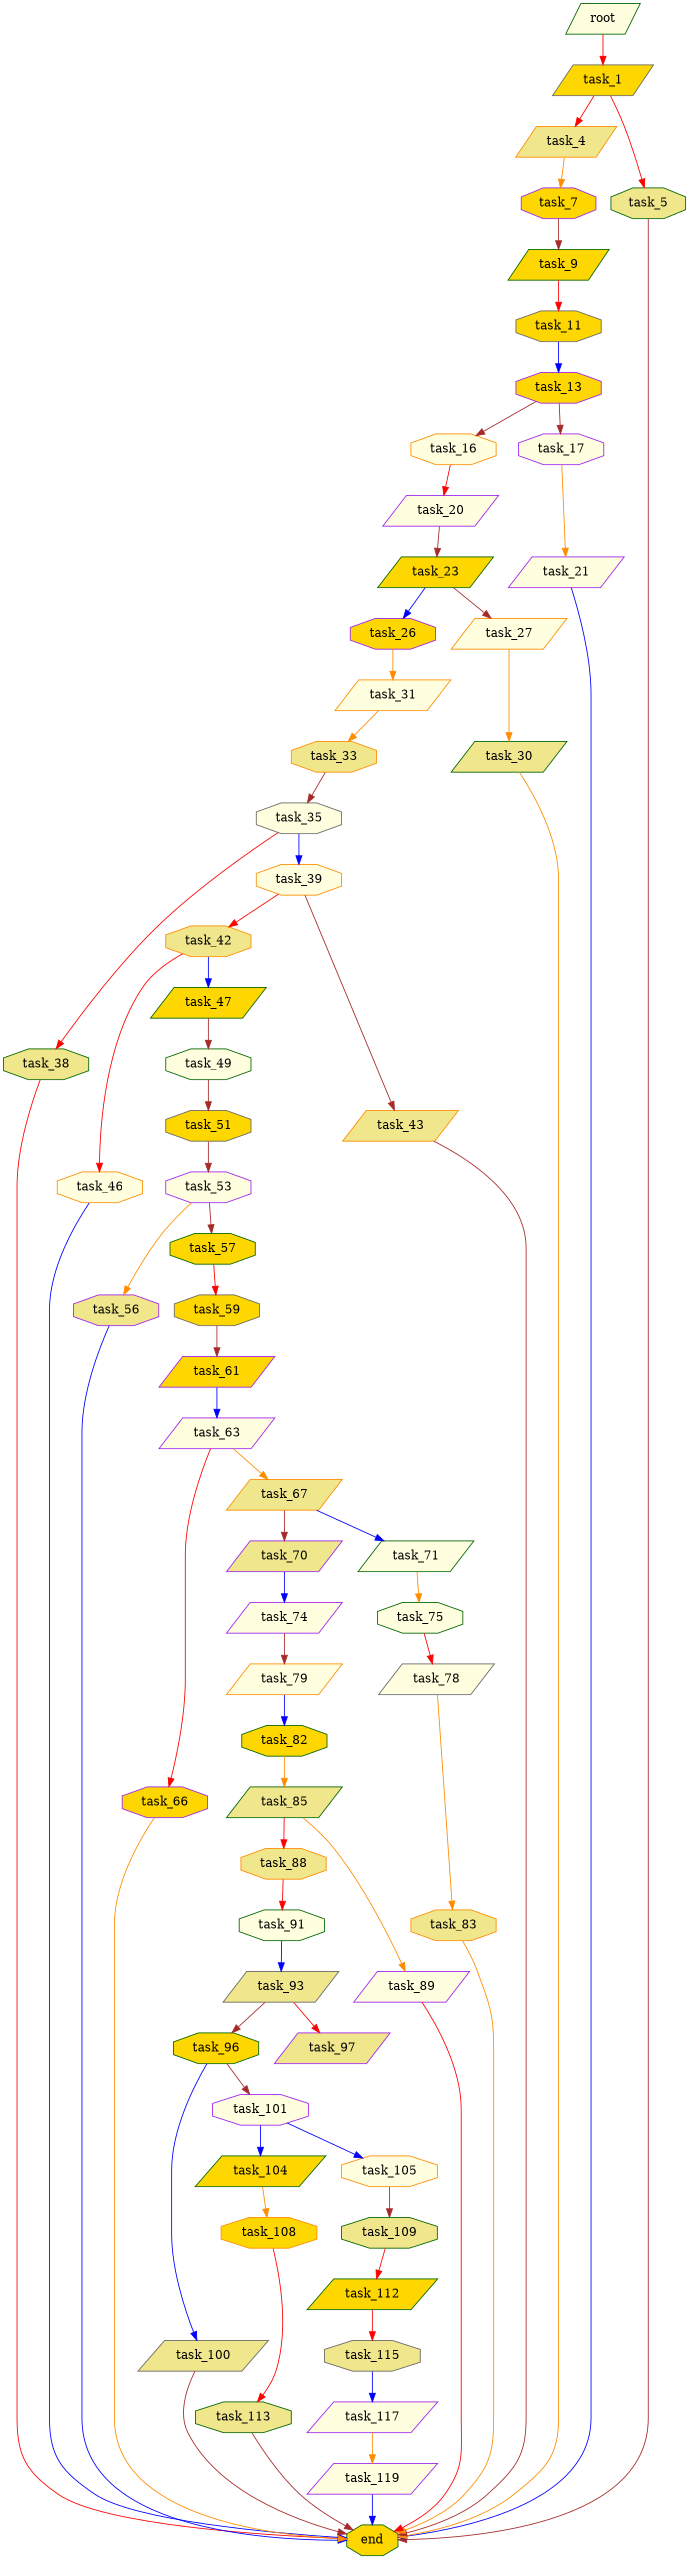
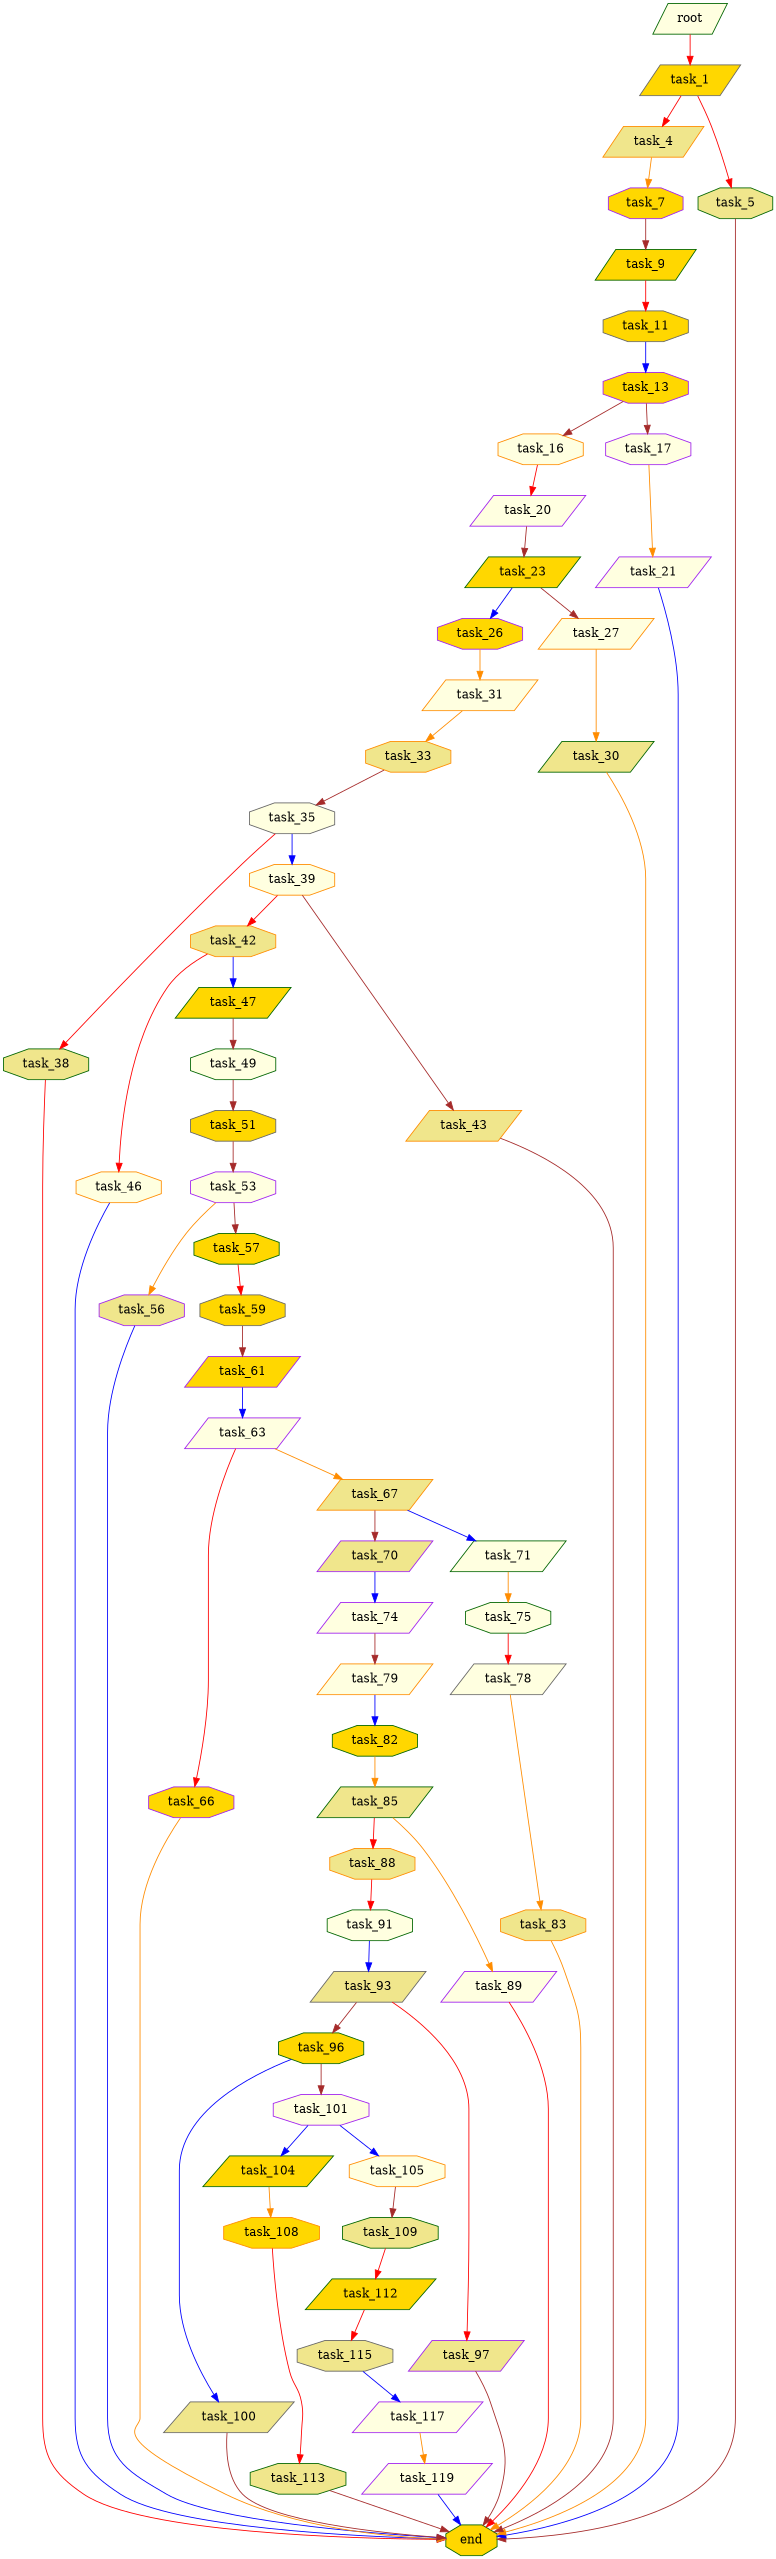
edge "task_97" -> "end": added
